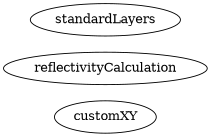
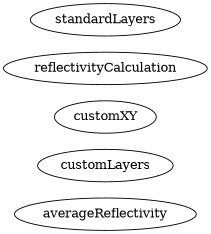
node "customLayers": added
node "averageReflectivity": added
